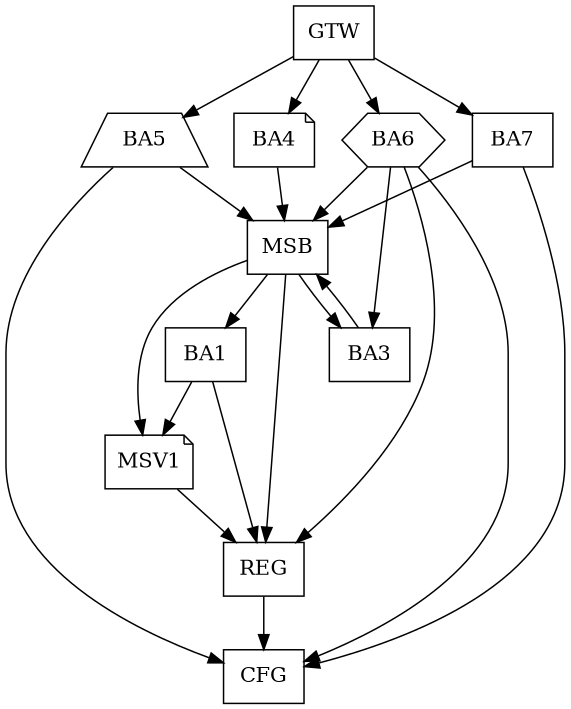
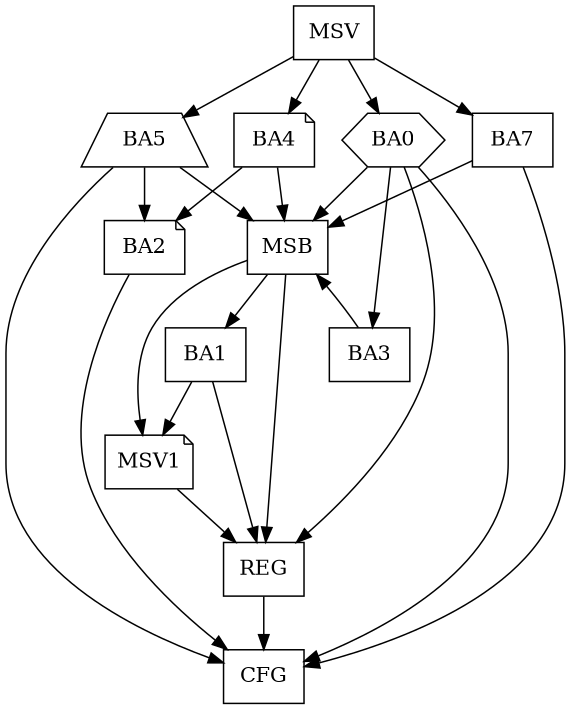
node "GTW": label "GTW" -> "MSV"
node "BA6": label "BA6" -> "BA0"
node "BA2": added
edge "MSB" -> "BA3": removed
